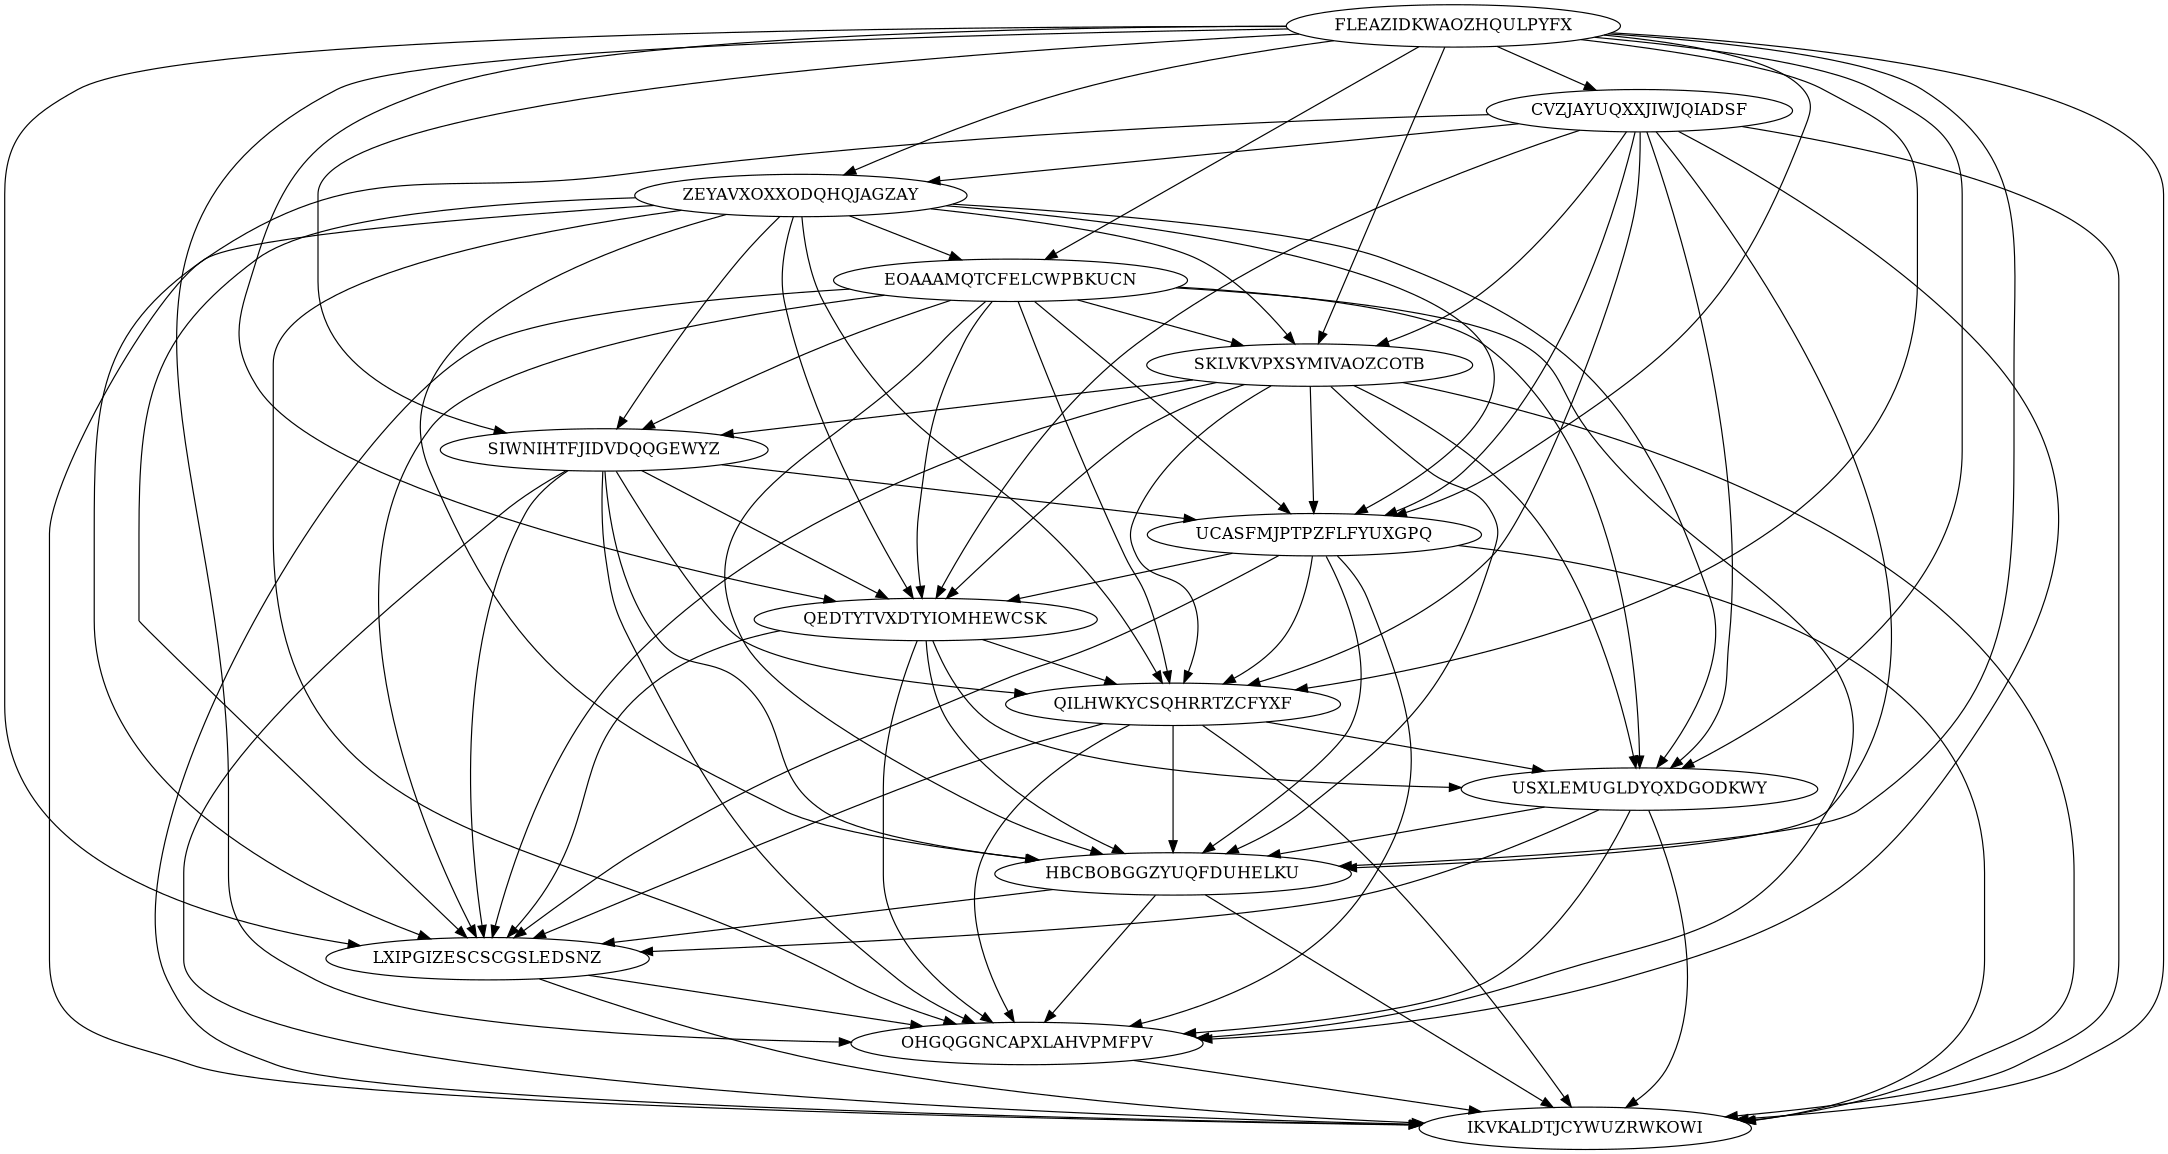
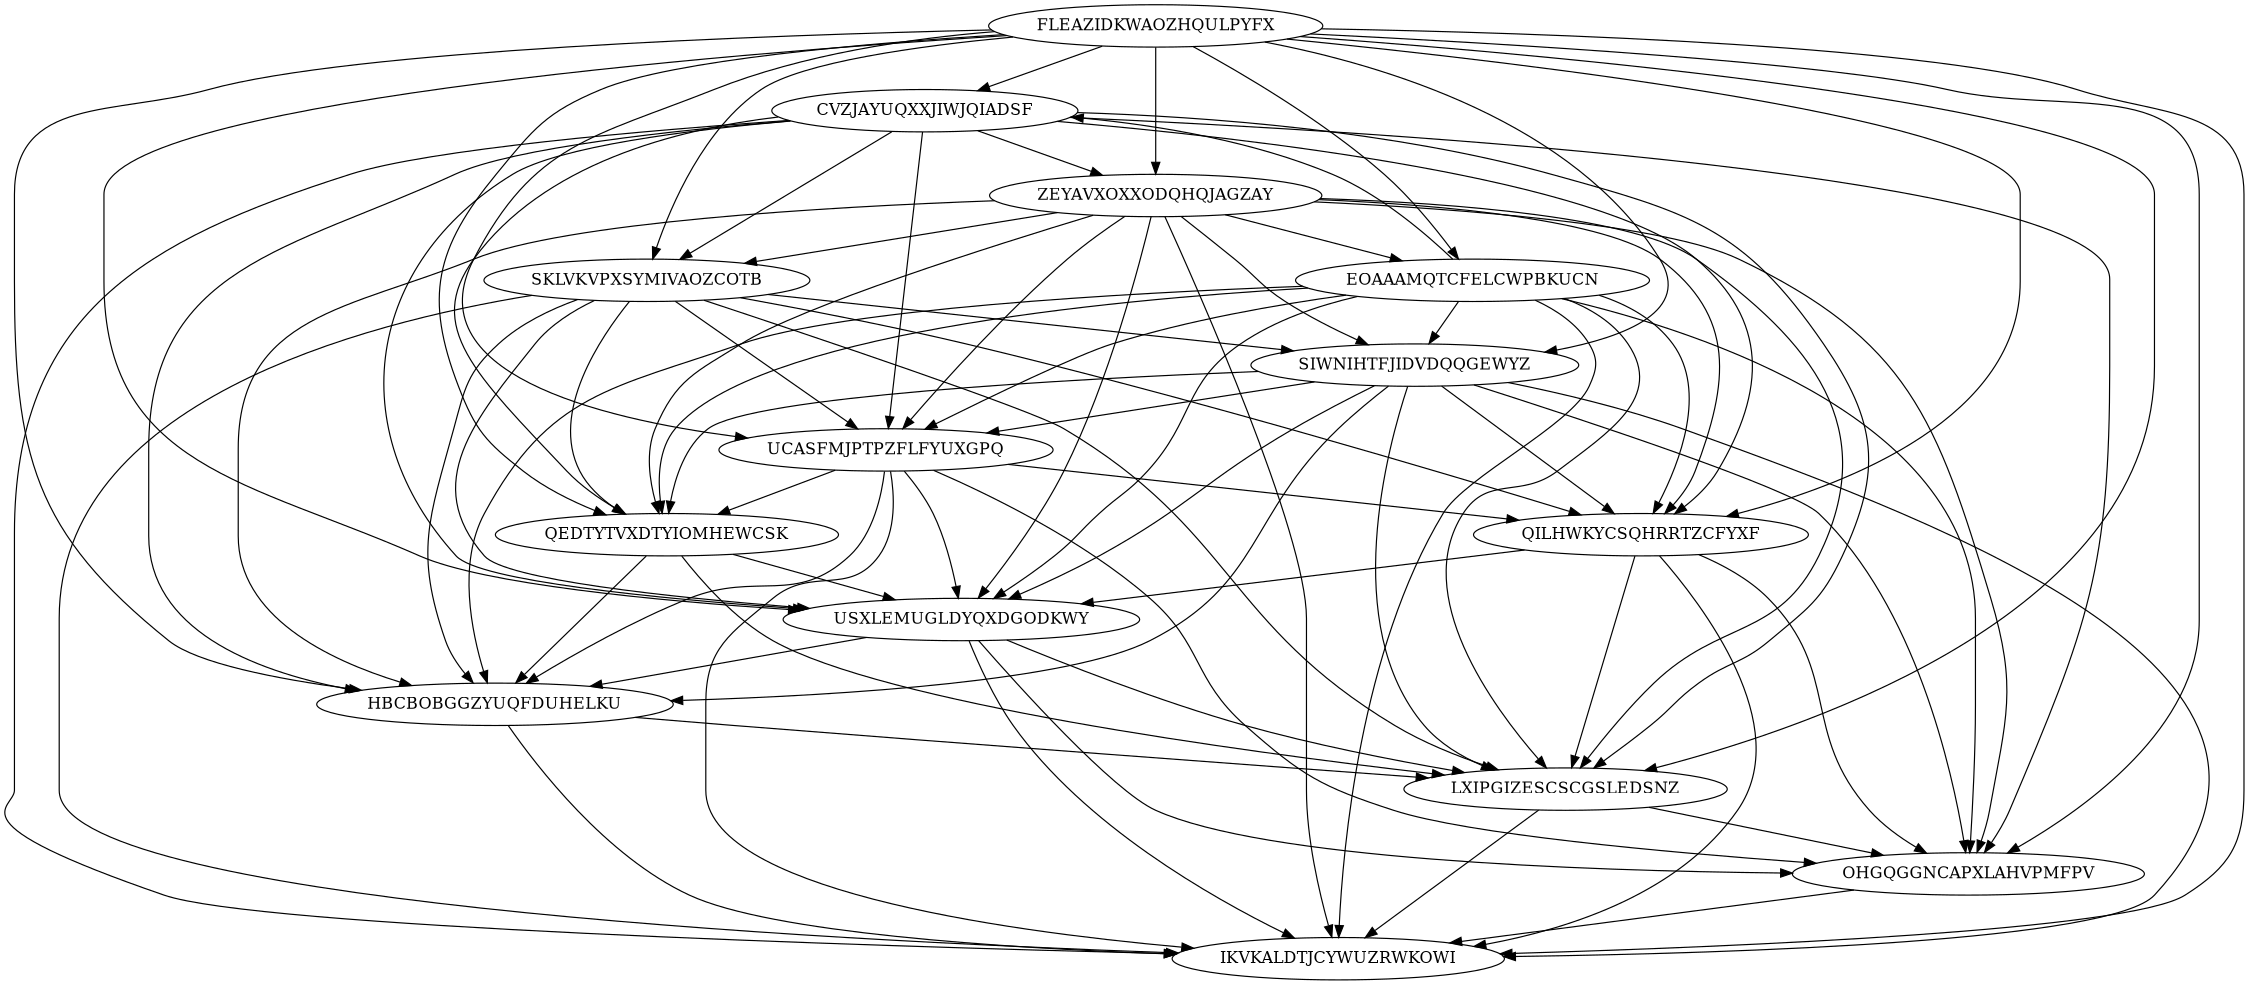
edge "EOAAAMQTCFELCWPBKUCN" -> "SKLVKVPXSYMIVAOZCOTB": now "EOAAAMQTCFELCWPBKUCN" -> "CVZJAYUQXXJIWJQIADSF"
edge "SIWNIHTFJIDVDQQGEWYZ" -> "USXLEMUGLDYQXDGODKWY": added
edge "QEDTYTVXDTYIOMHEWCSK" -> "QILHWKYCSQHRRTZCFYXF": removed
edge "UCASFMJPTPZFLFYUXGPQ" -> "LXIPGIZESCSCGSLEDSNZ": now "UCASFMJPTPZFLFYUXGPQ" -> "USXLEMUGLDYQXDGODKWY"
edge "QILHWKYCSQHRRTZCFYXF" -> "HBCBOBGGZYUQFDUHELKU": removed
edge "QEDTYTVXDTYIOMHEWCSK" -> "OHGQGGNCAPXLAHVPMFPV": removed
edge "HBCBOBGGZYUQFDUHELKU" -> "OHGQGGNCAPXLAHVPMFPV": removed
